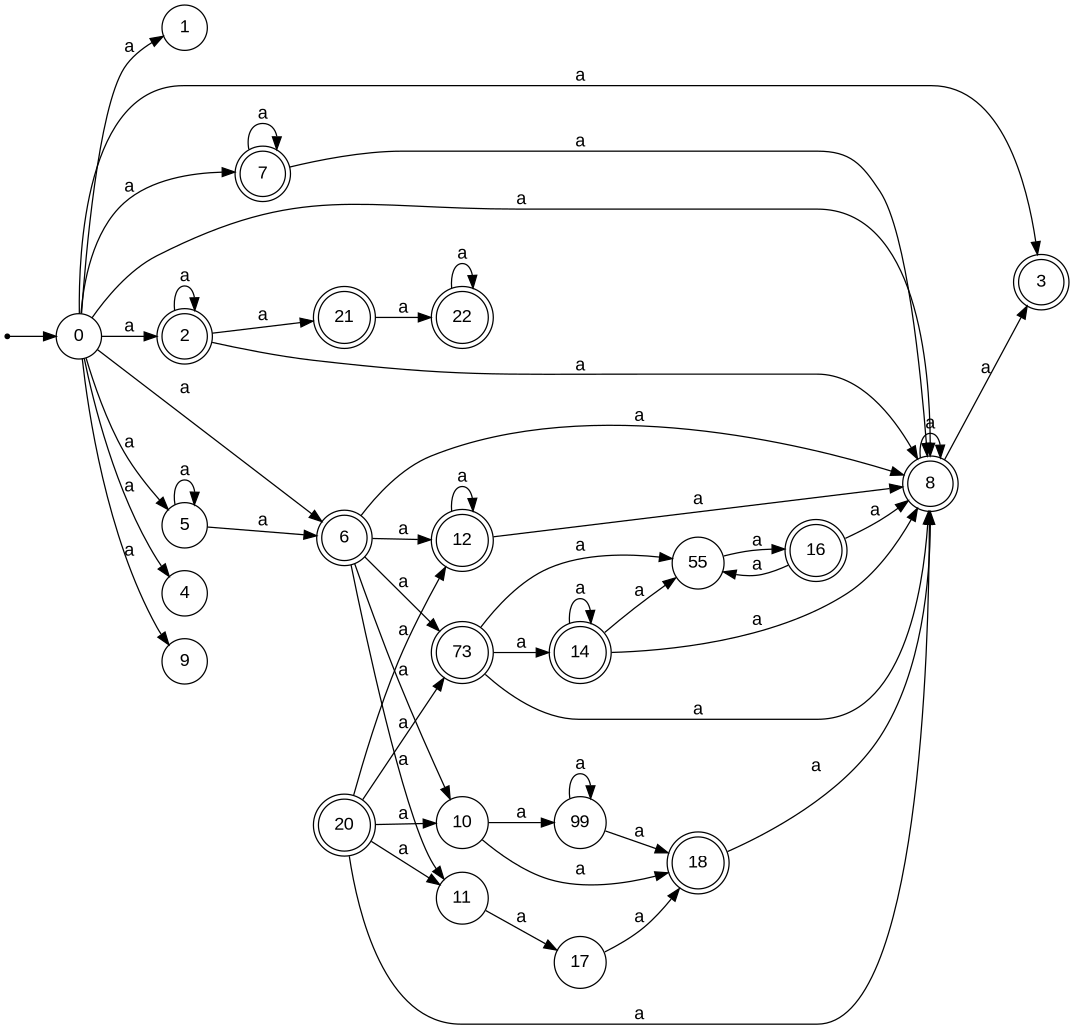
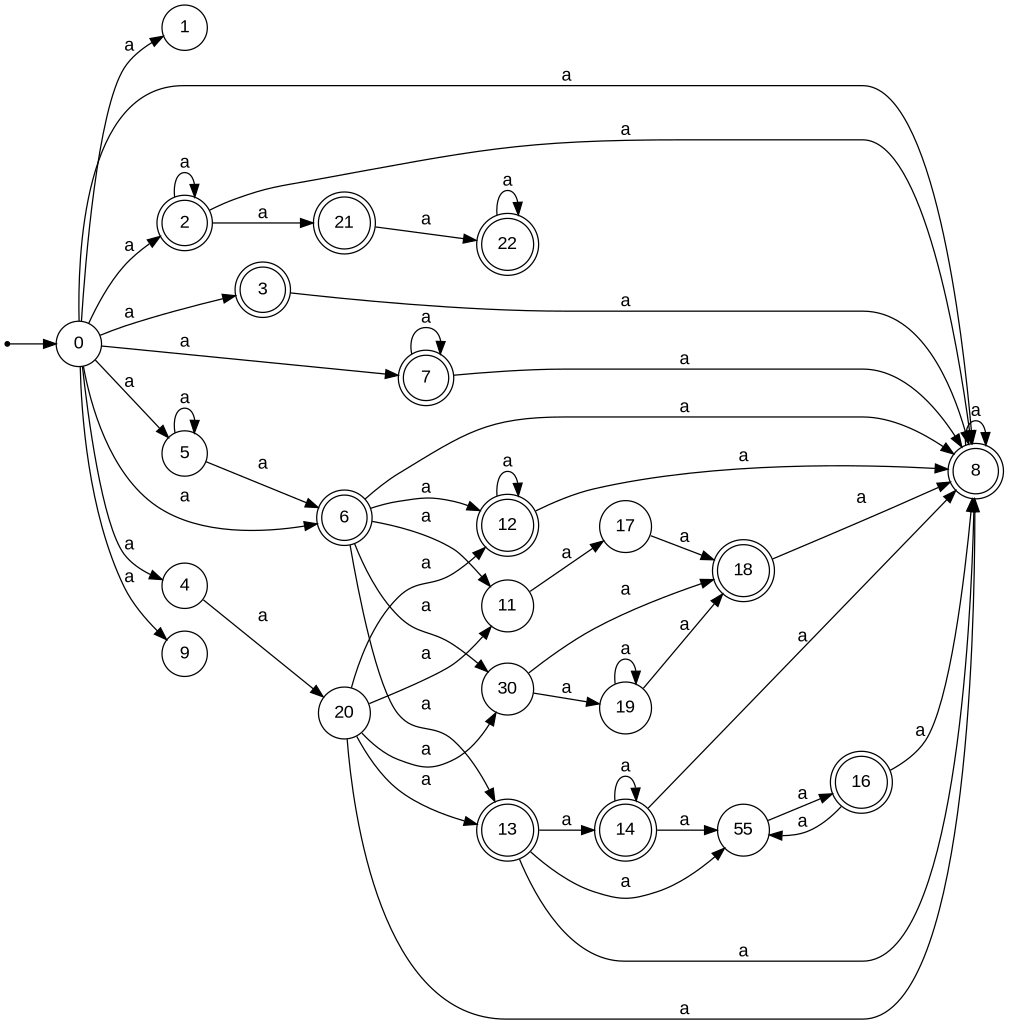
edge "8" -> "3": reversed
edge "4" -> "20": added, label "a"
node "73": label "73" -> "13"
node "10": label "10" -> "30"
node "99": label "99" -> "19"
node "20": shape doublecircle -> circle
